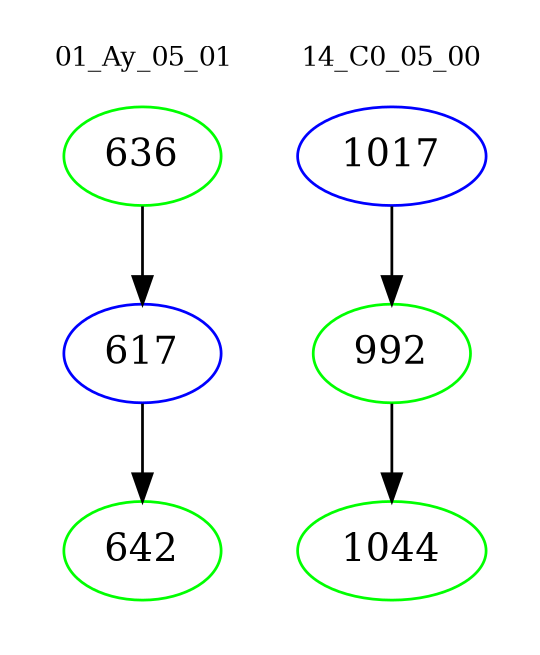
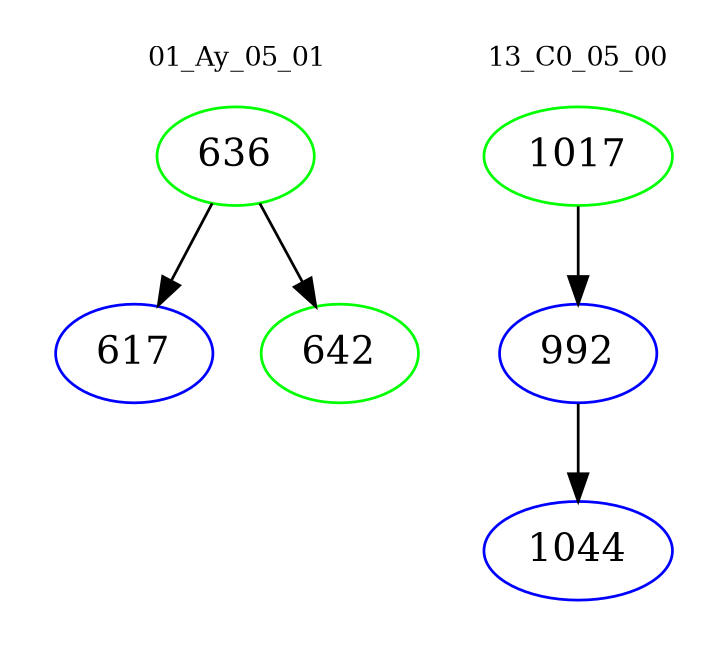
cluster "14_C0_05_00": label "14_C0_05_00" -> "13_C0_05_00"
node "1017": color blue -> green
node "992": color green -> blue
edge "617" -> "642": now "636" -> "642"
node "1044": color green -> blue
